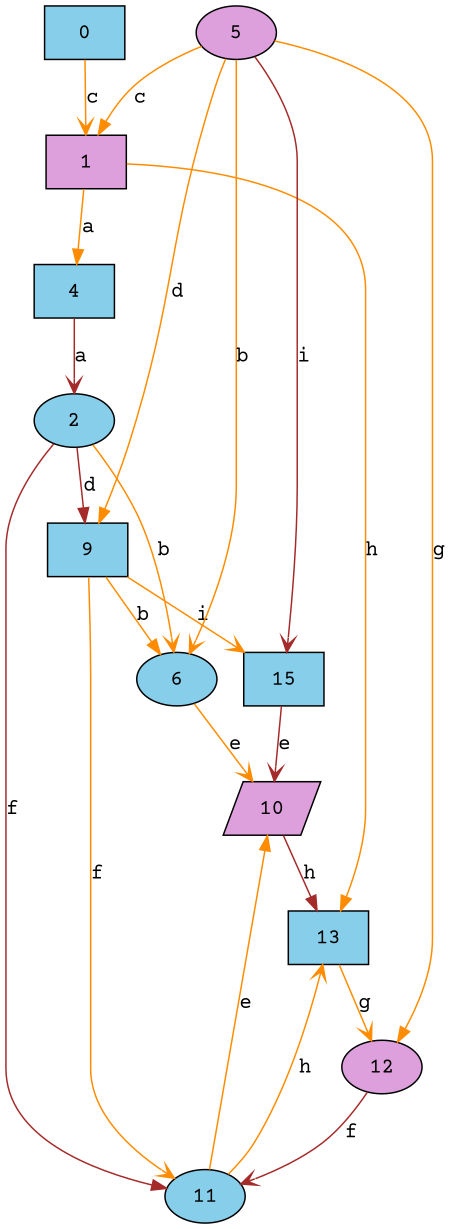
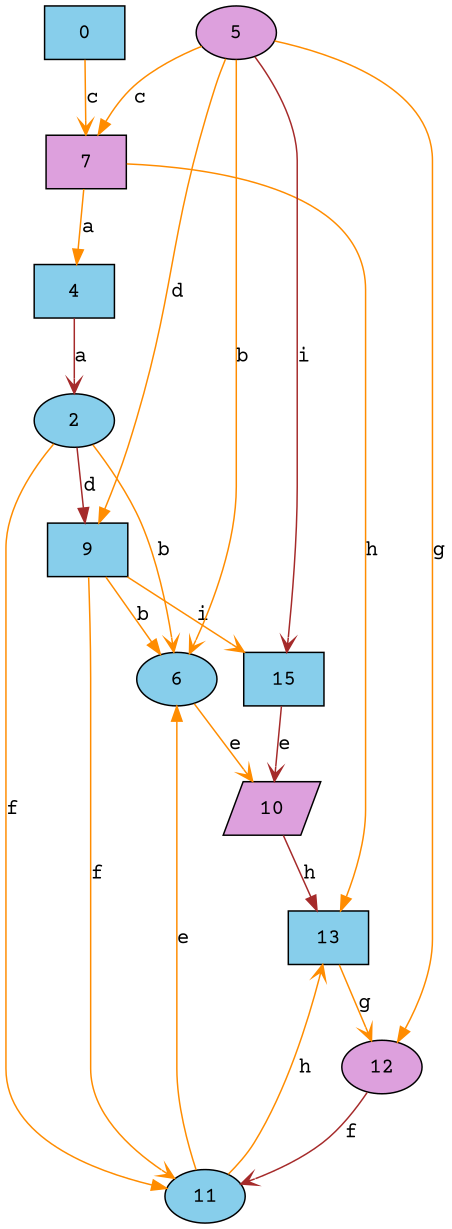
node "1": label "1" -> "7"
edge "2" -> "11": color brown -> darkorange
edge "11" -> "10": now "11" -> "6"
